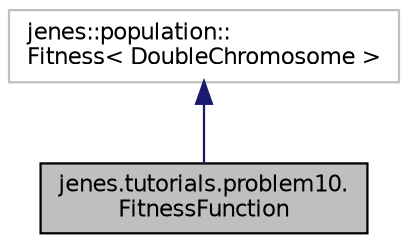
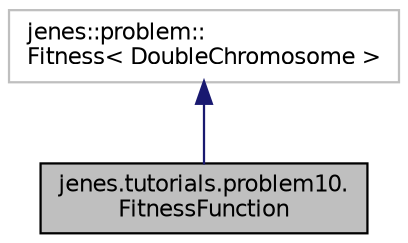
node "jenes::population:: Fitness< DoubleChromosome >": label "jenes::population:: Fitness< DoubleChromosome >" -> "jenes::problem:: Fitness< DoubleChromosome >"
